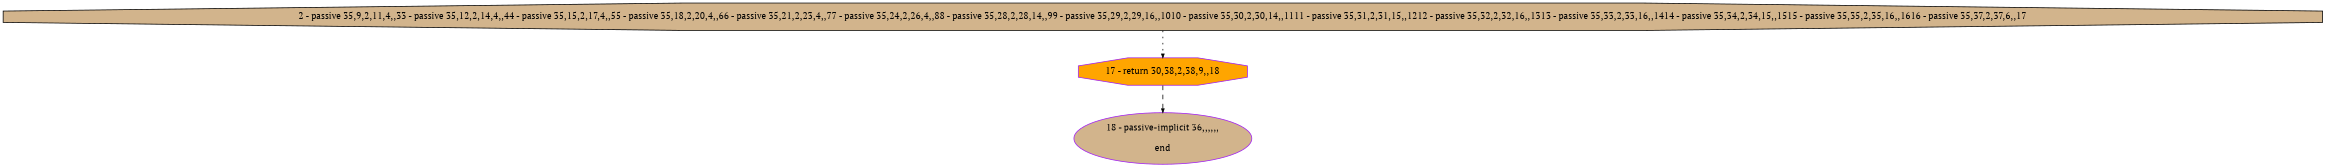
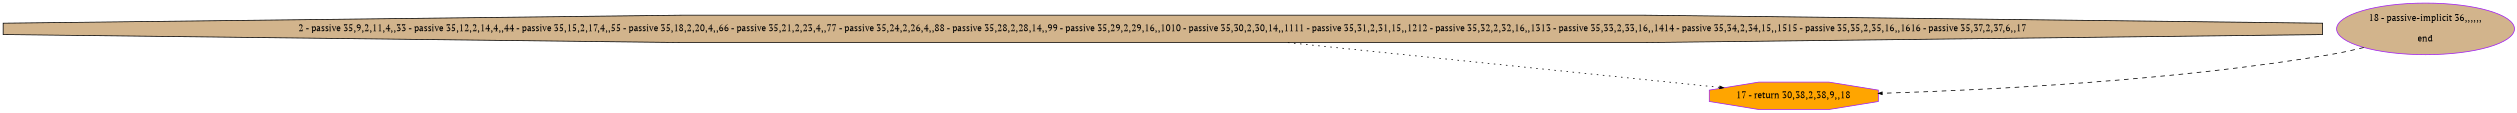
edge "17 - return 30,38,2,38,9,,18" -> "18 - passive-implicit 36,,,,,, end": reversed
